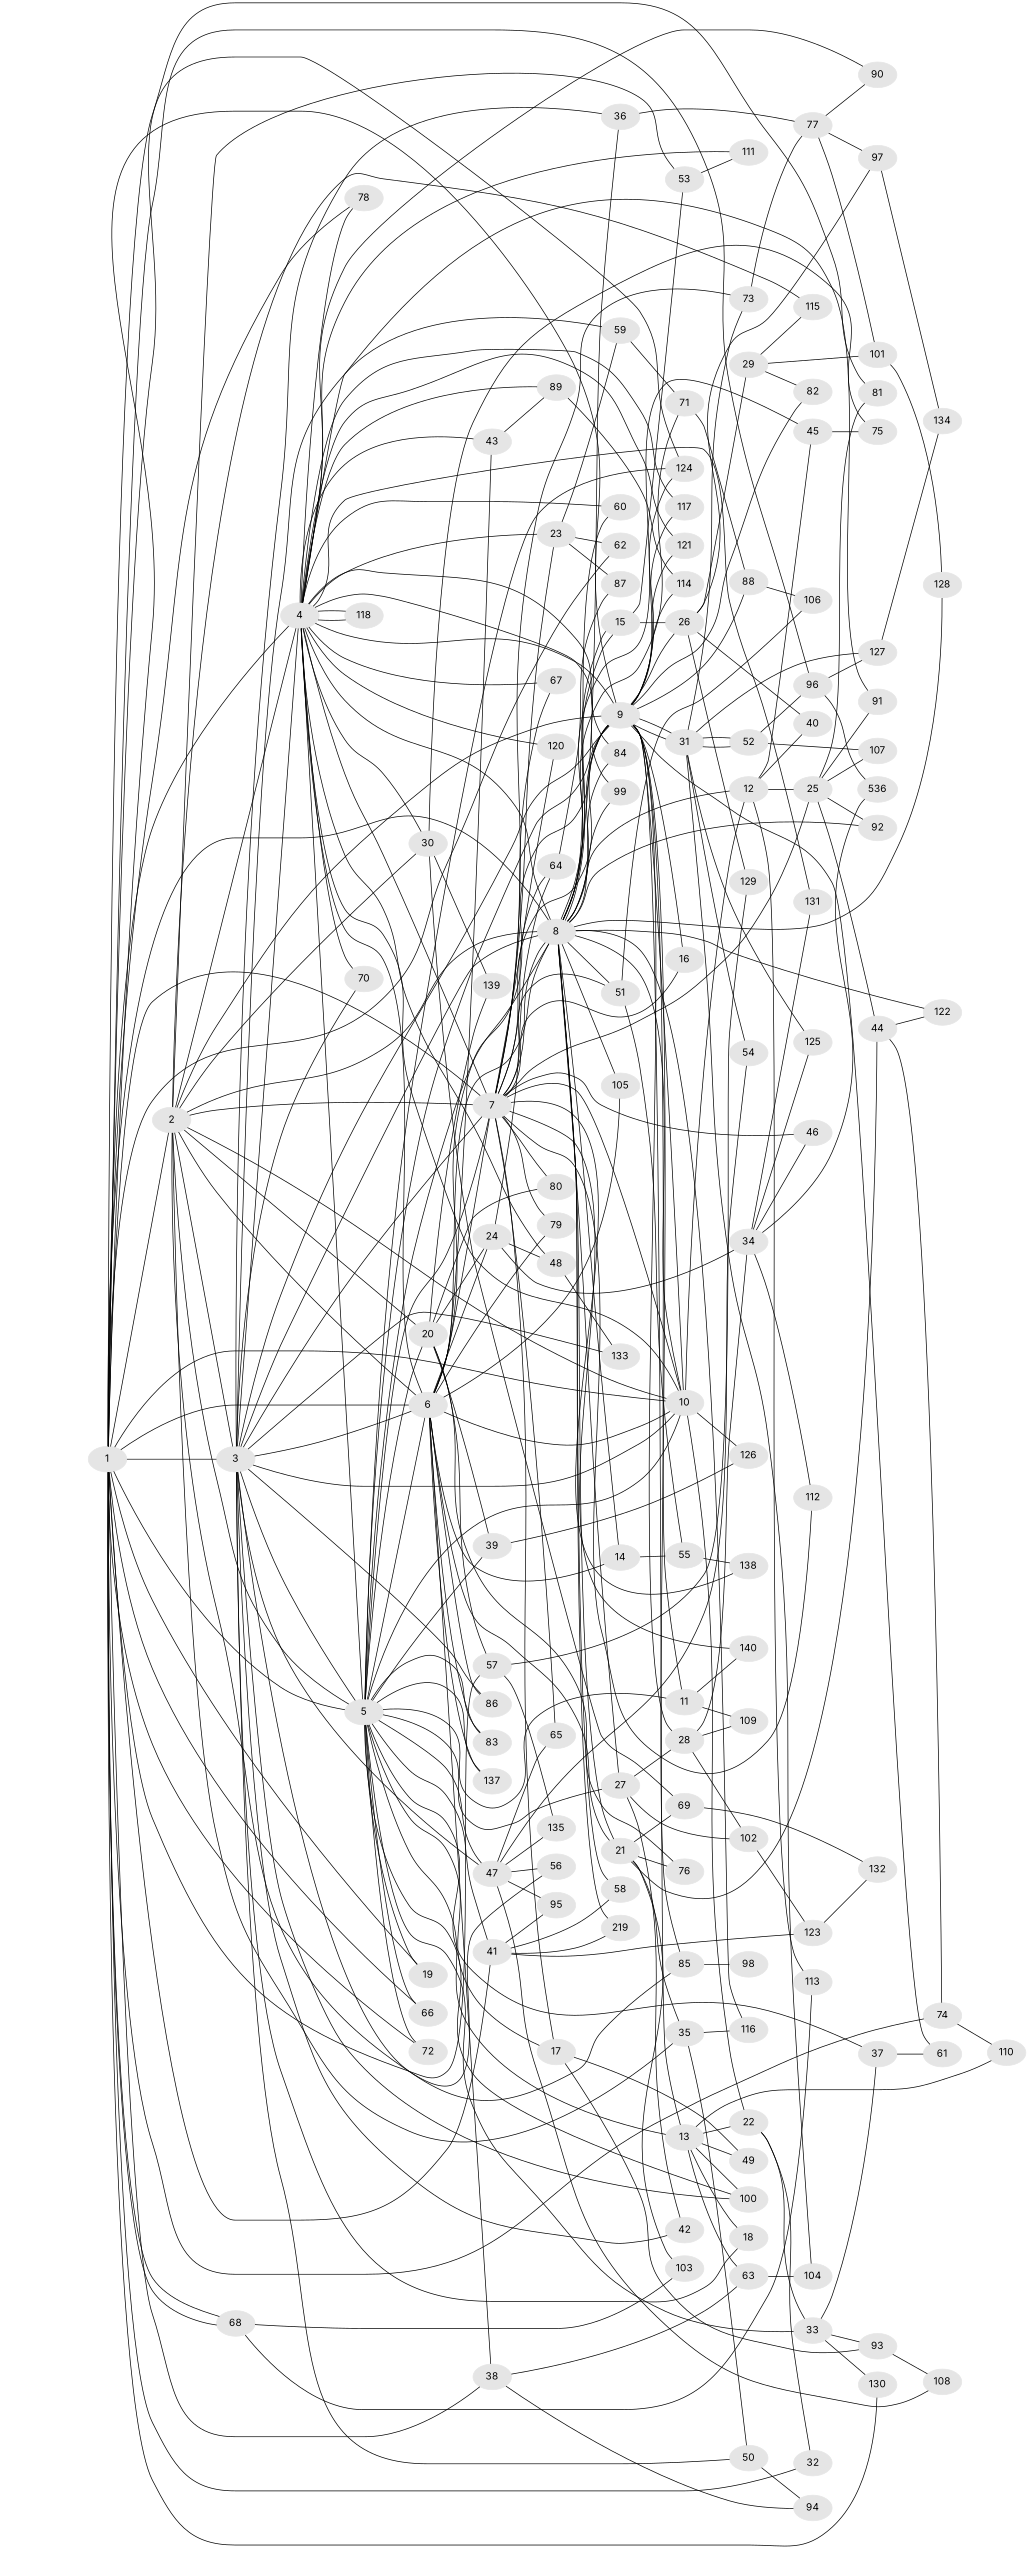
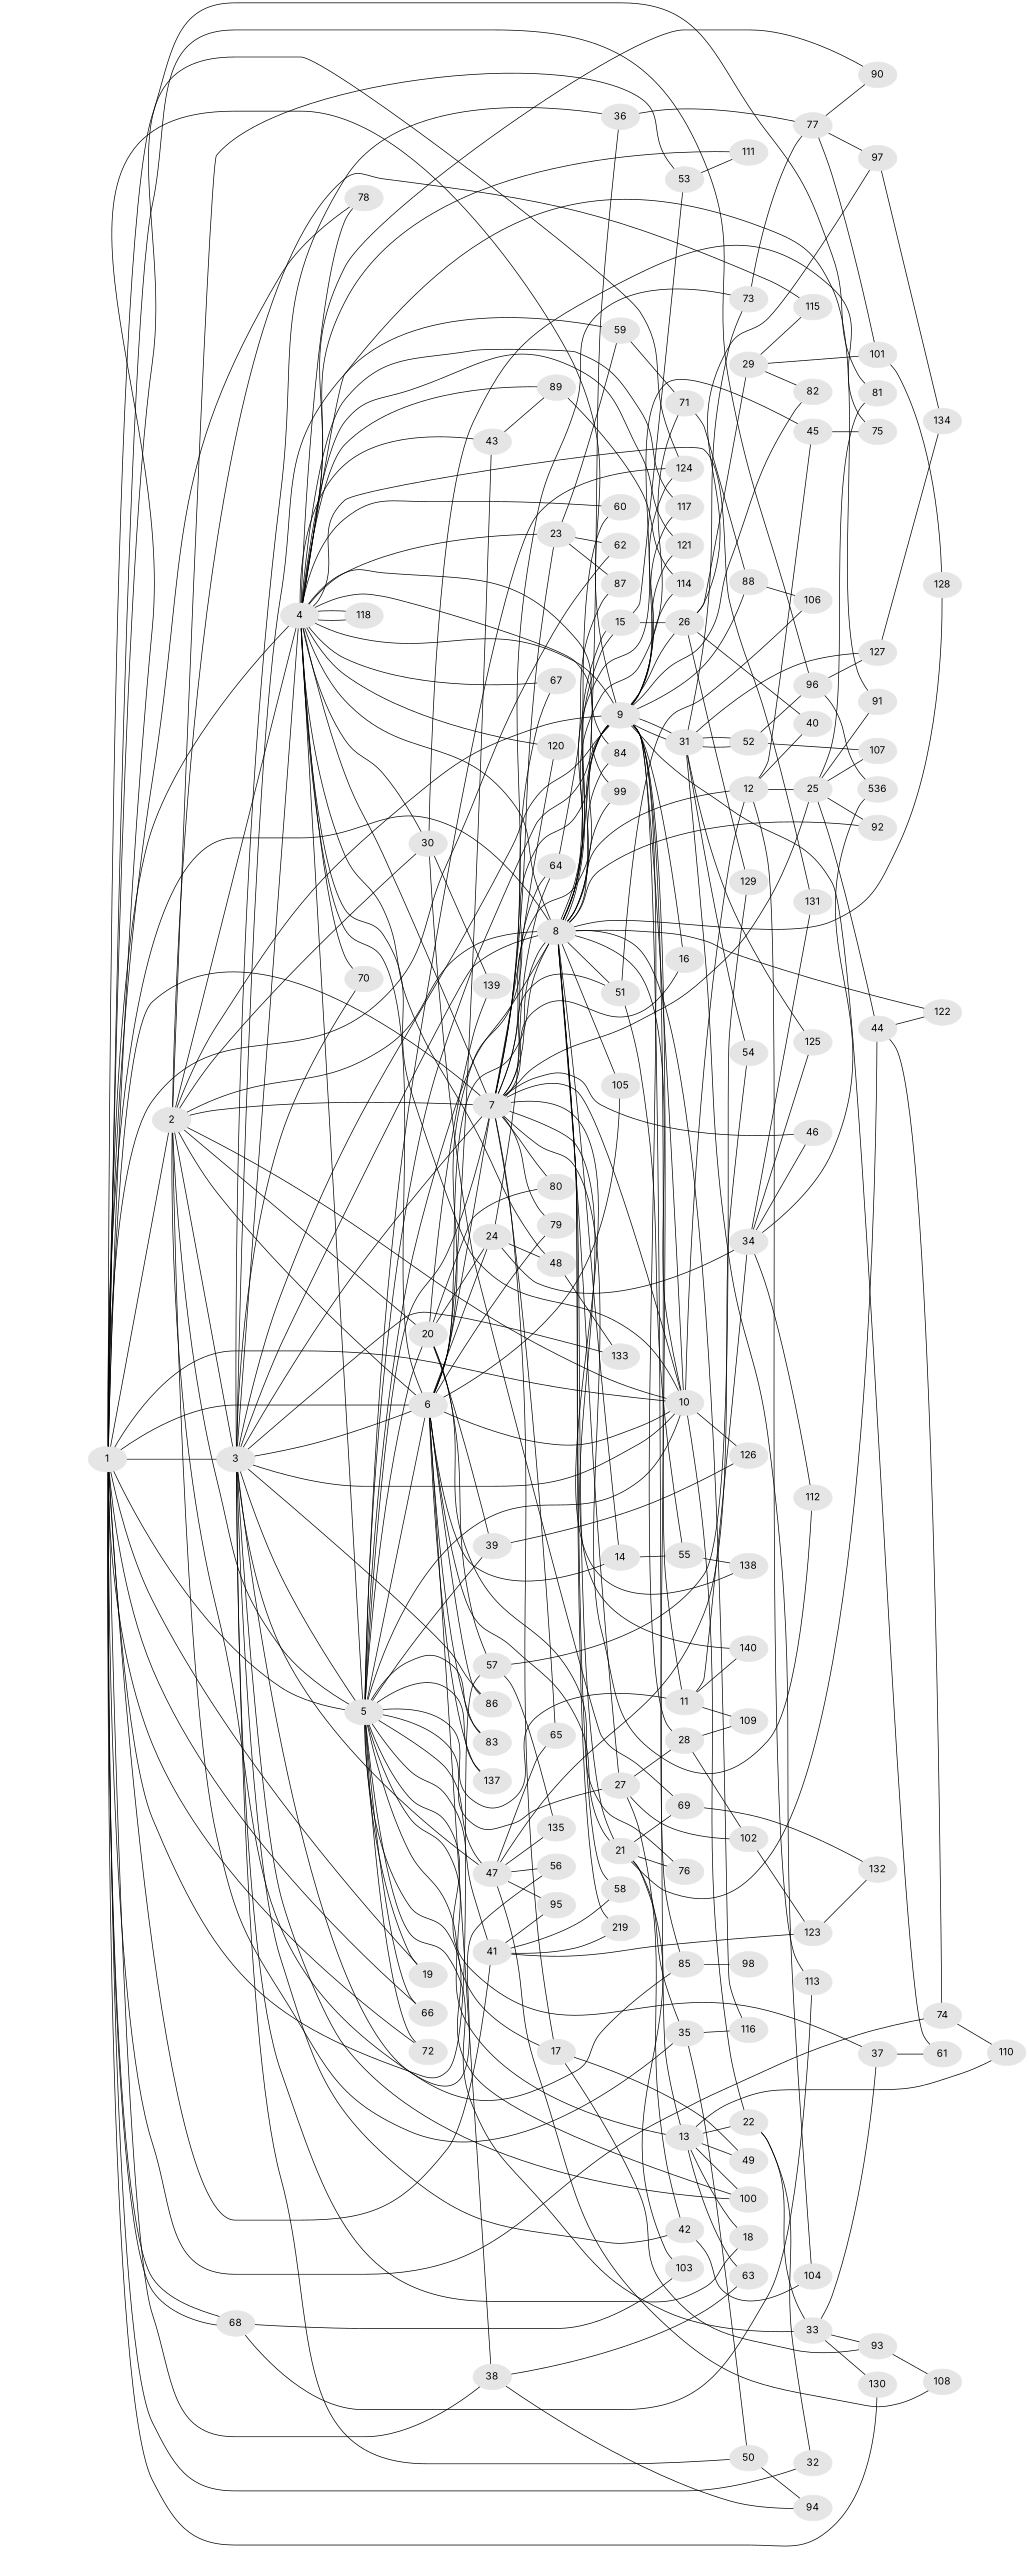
edge "34" -- "28": now "34" -- "11"
edge "63" -- "104": now "42" -- "104"
